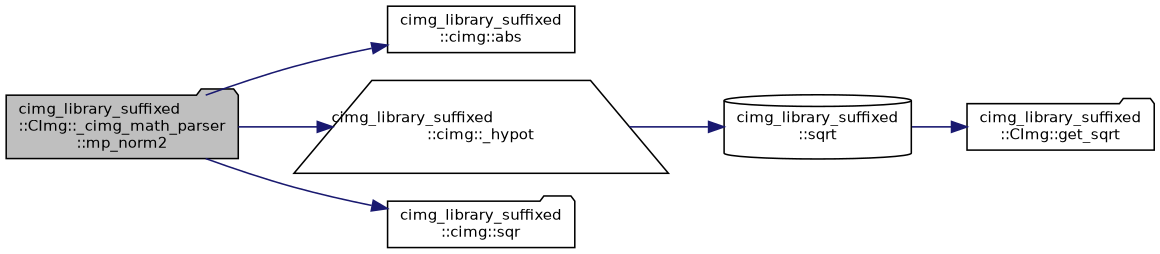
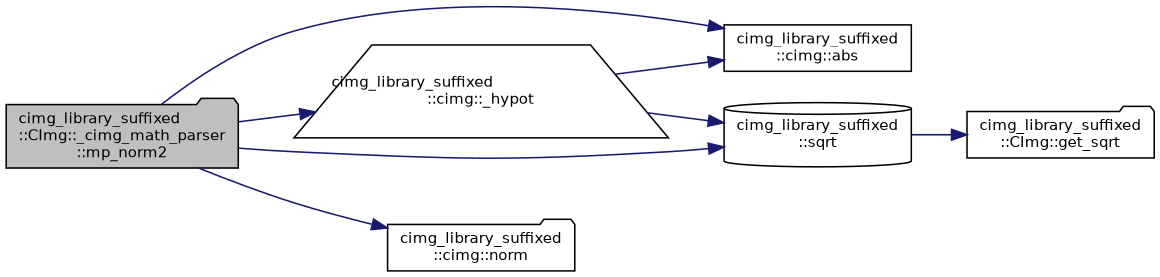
edge "cimg_library_suffixed ::cimg::_hypot" -> "cimg_library_suffixed ::cimg::abs": added
edge "cimg_library_suffixed ::CImg::_cimg_math_parser ::mp_norm2" -> "cimg_library_suffixed ::sqrt": added
node "cimg_library_suffixed ::cimg::sqr": label "cimg_library_suffixed ::cimg::sqr" -> "cimg_library_suffixed ::cimg::norm"
